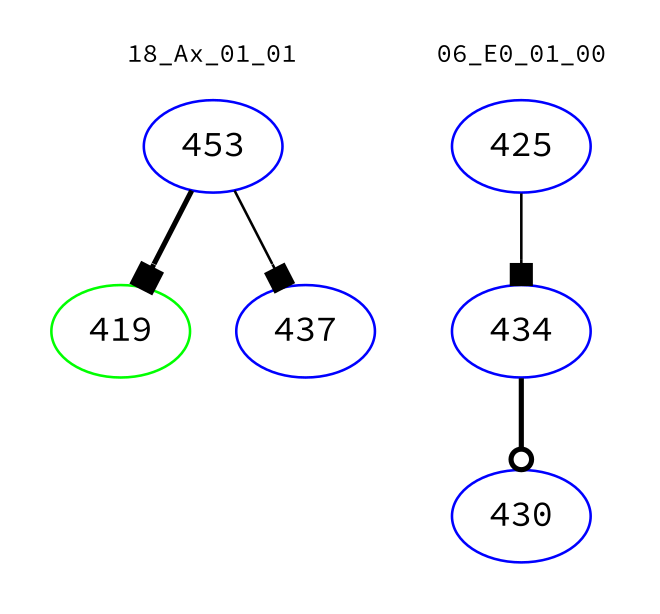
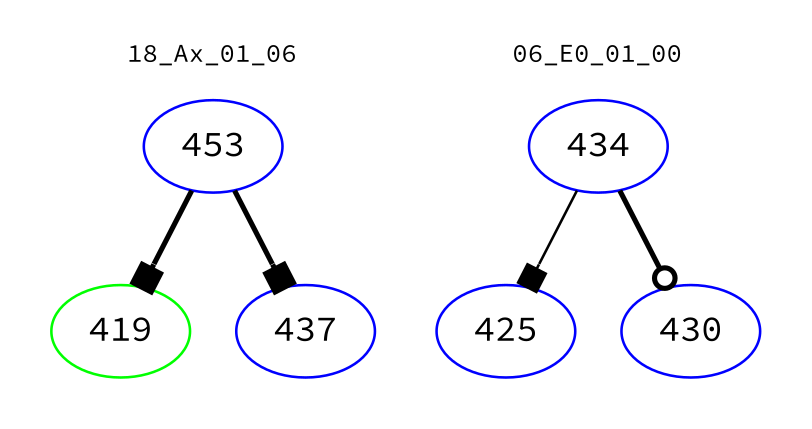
cluster "18_Ax_01_01": label "18_Ax_01_01" -> "18_Ax_01_06"
edge "425" -> "434": reversed
edge "453" -> "437": style solid -> bold
